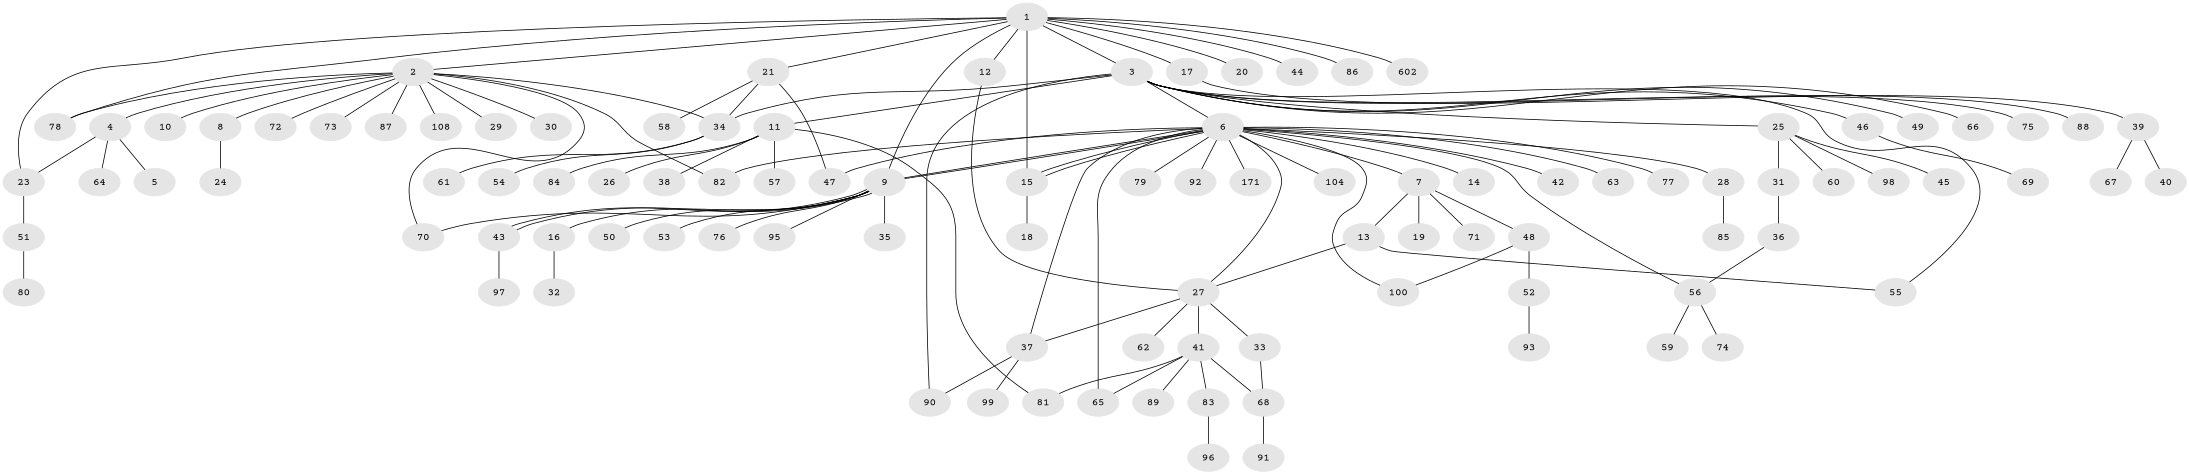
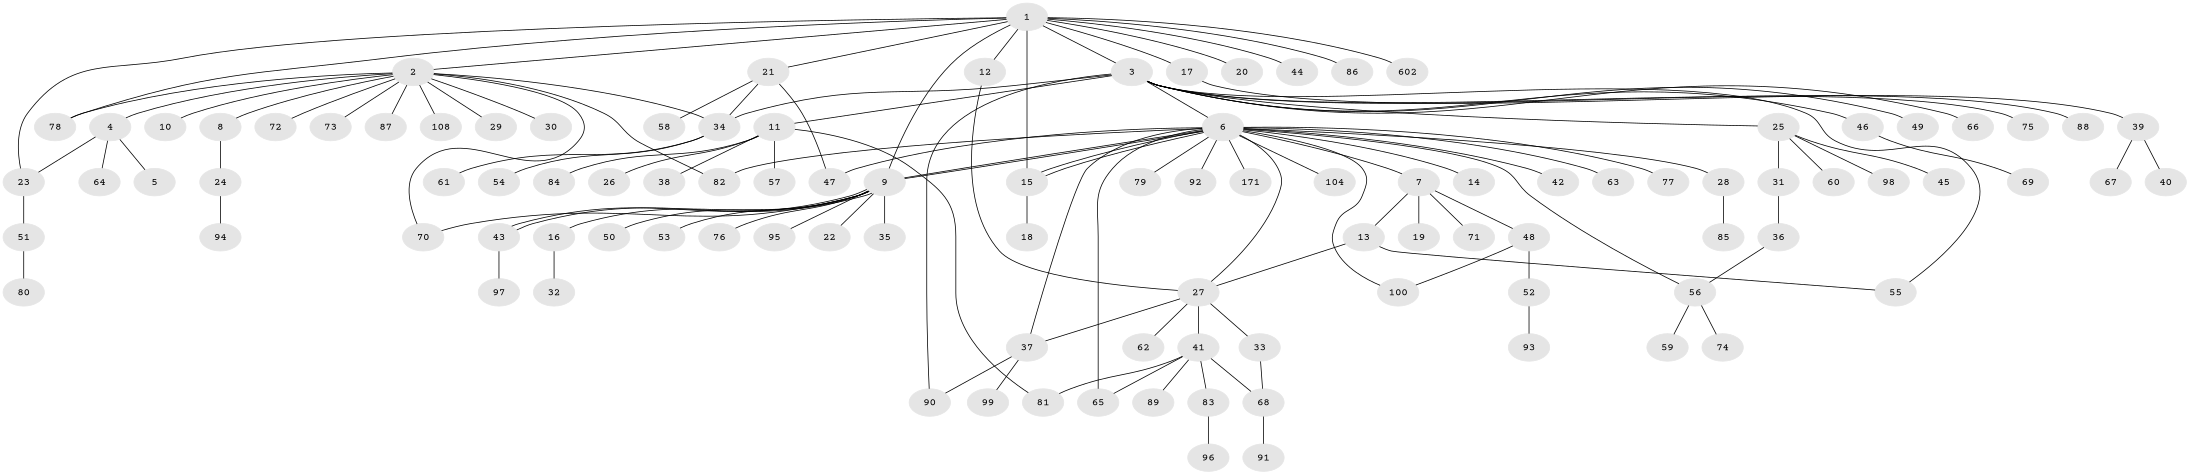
node "94": added
node "22": added
